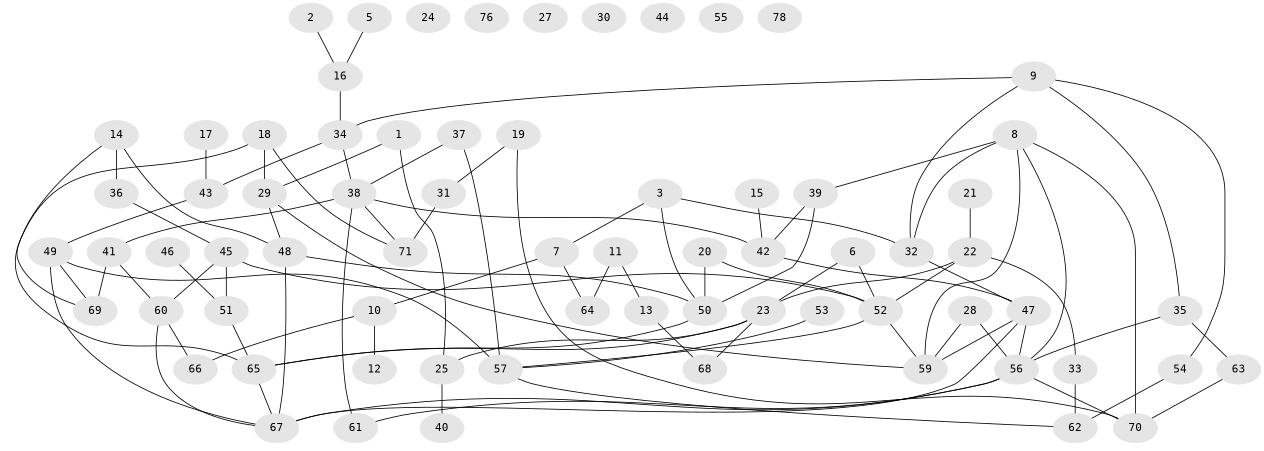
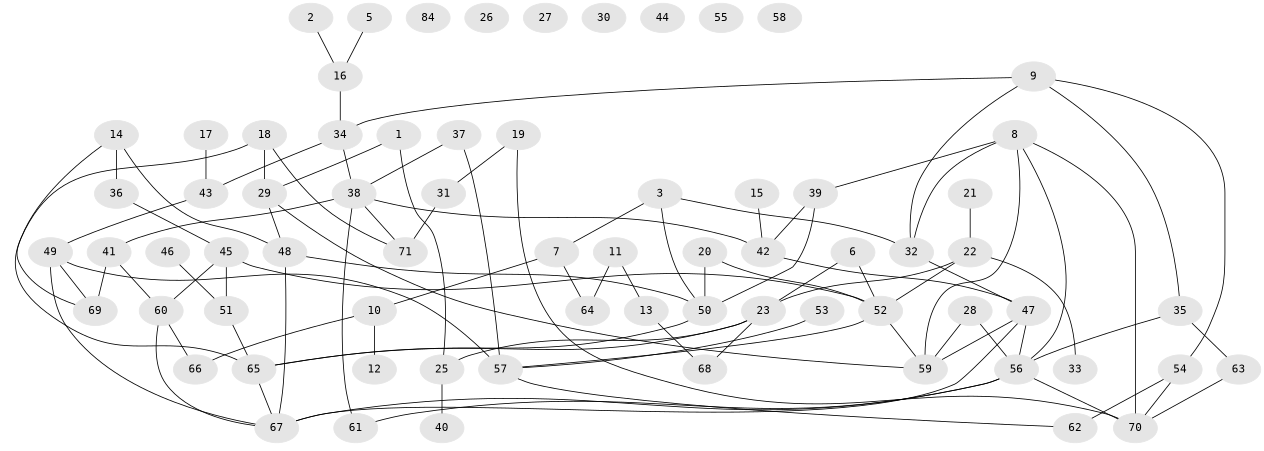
node "24": label "24" -> "84"
node "76": label "76" -> "26"
node "78": label "78" -> "58"
edge "33" -- "62": removed
edge "54" -- "70": added
